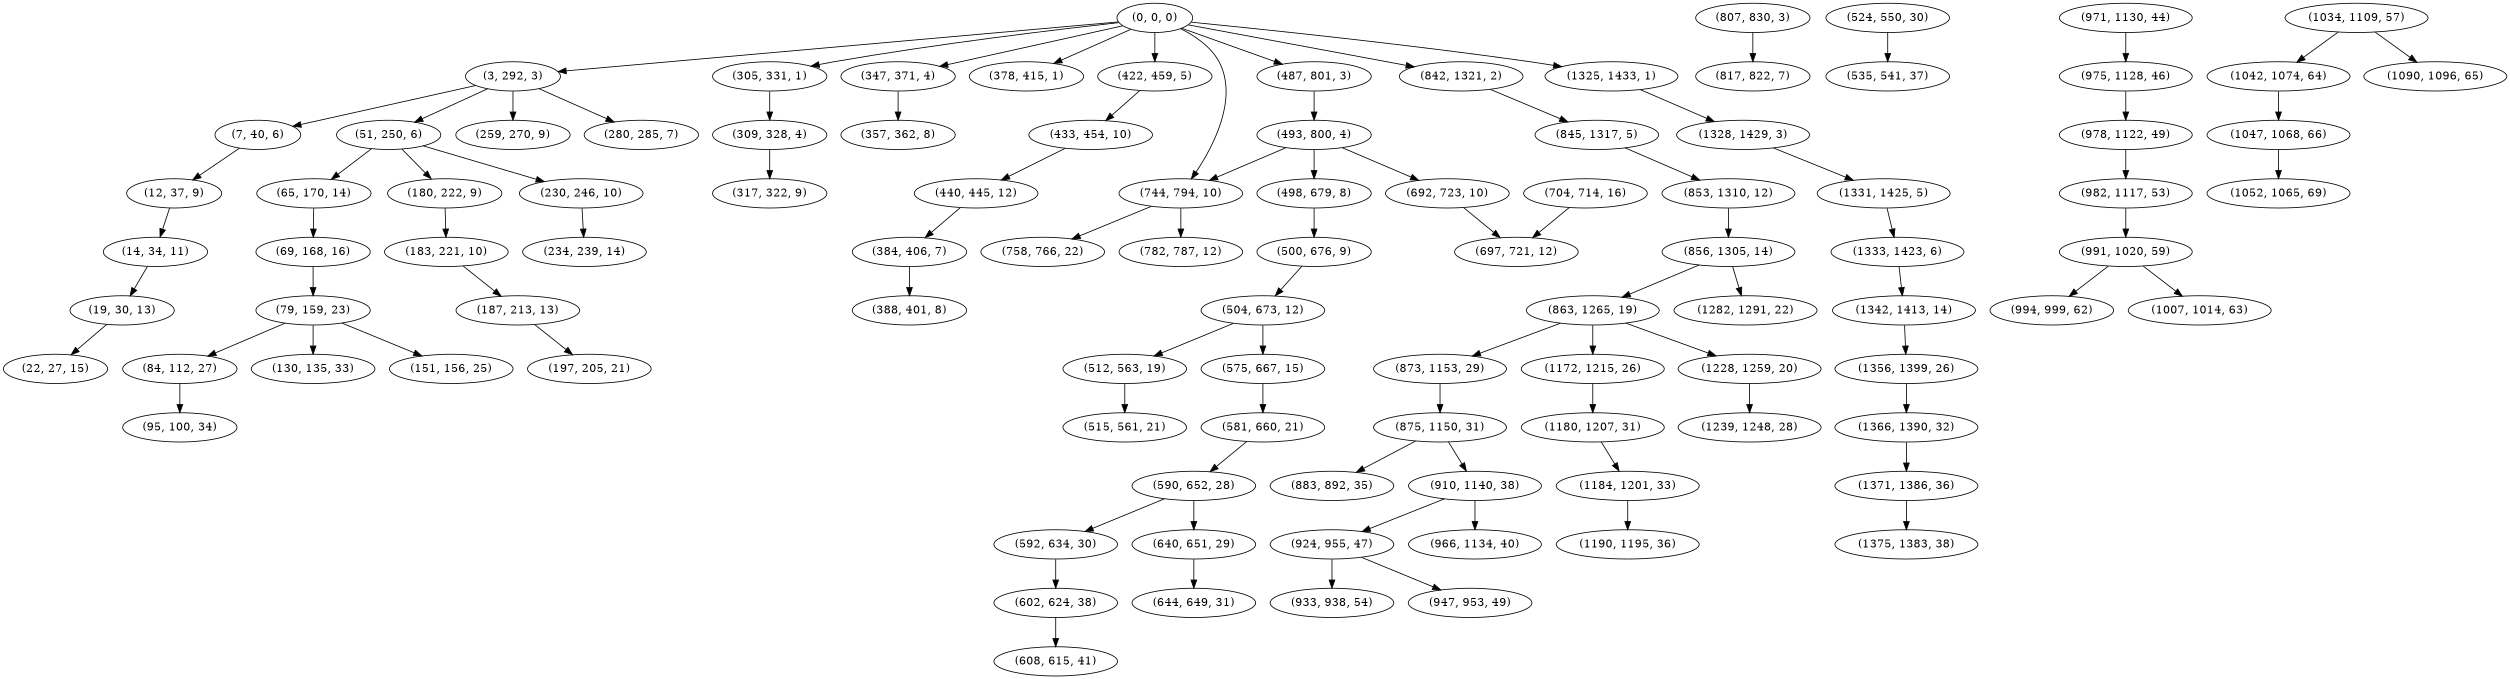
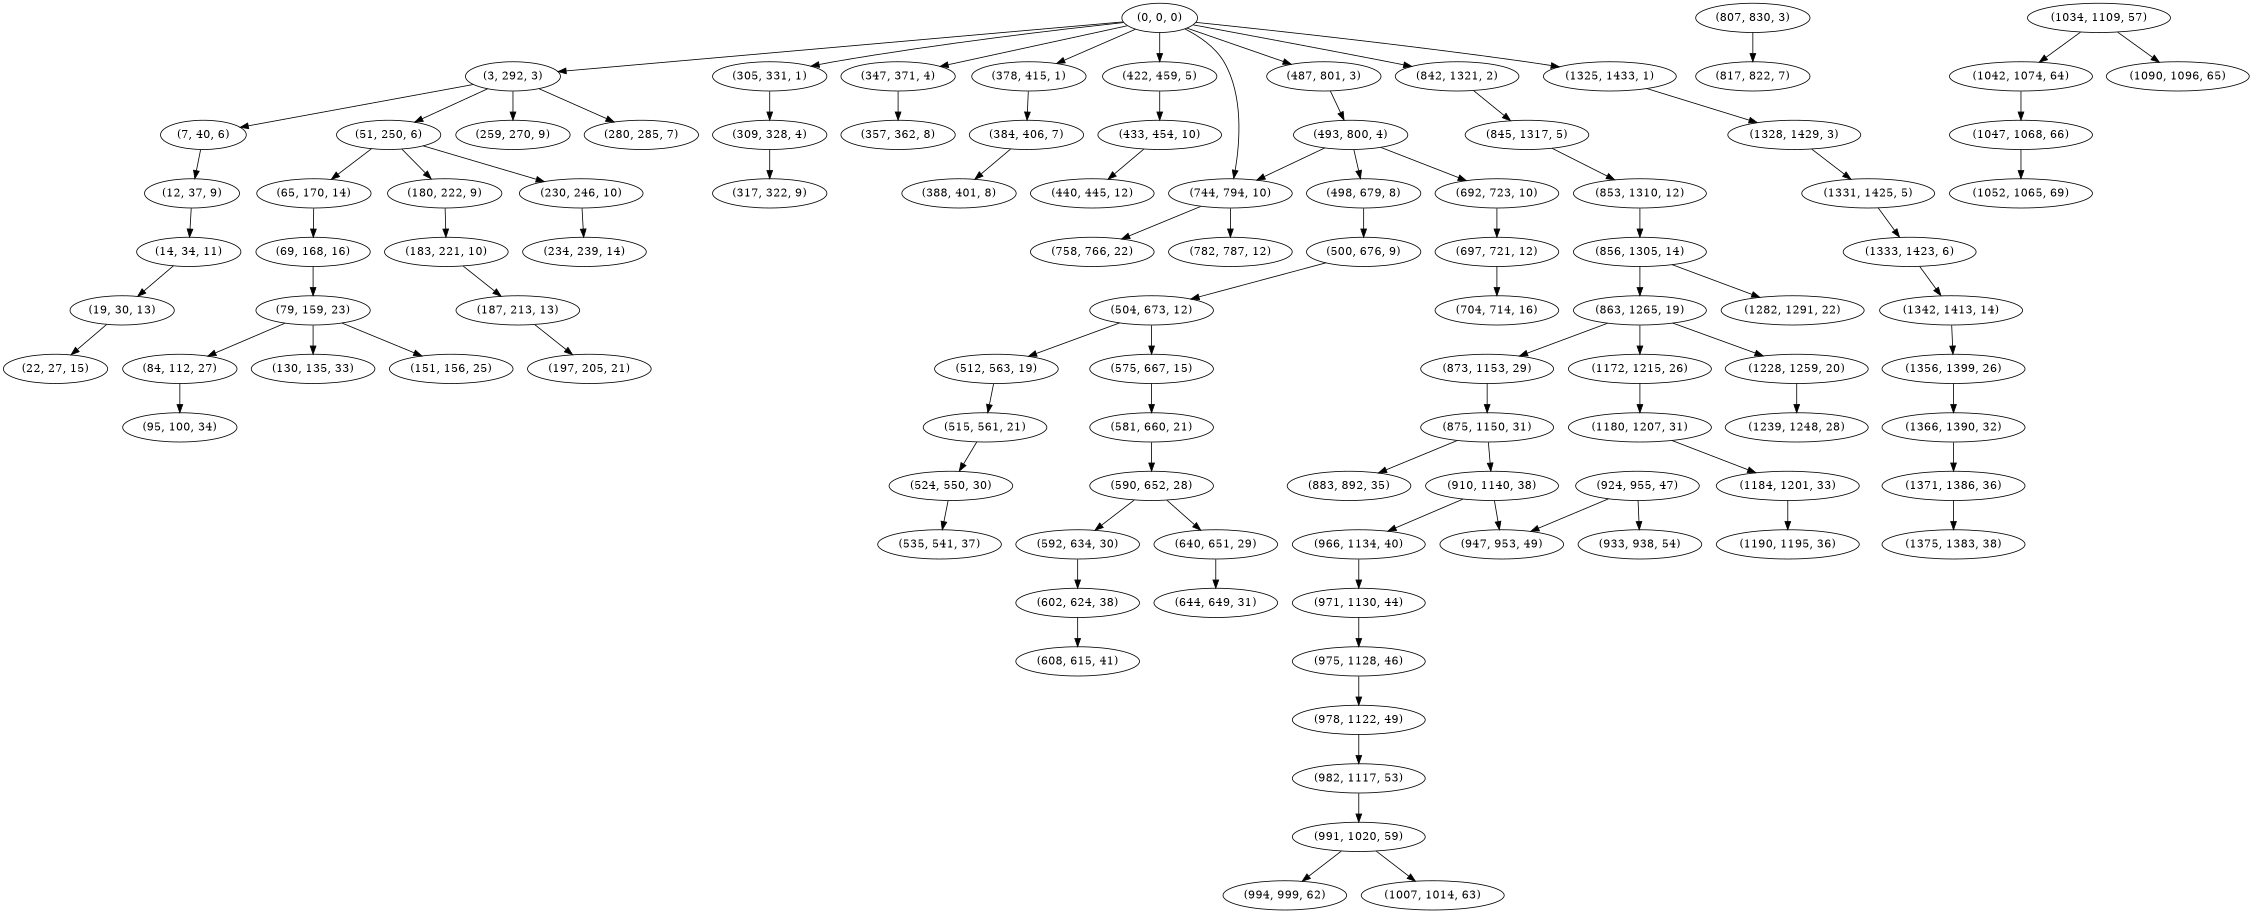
edge "(440, 445, 12)" -> "(384, 406, 7)": now "(378, 415, 1)" -> "(384, 406, 7)"
edge "(704, 714, 16)" -> "(697, 721, 12)": reversed
edge "(515, 561, 21)" -> "(524, 550, 30)": added
edge "(910, 1140, 38)" -> "(924, 955, 47)": now "(910, 1140, 38)" -> "(947, 953, 49)"
edge "(966, 1134, 40)" -> "(971, 1130, 44)": added
